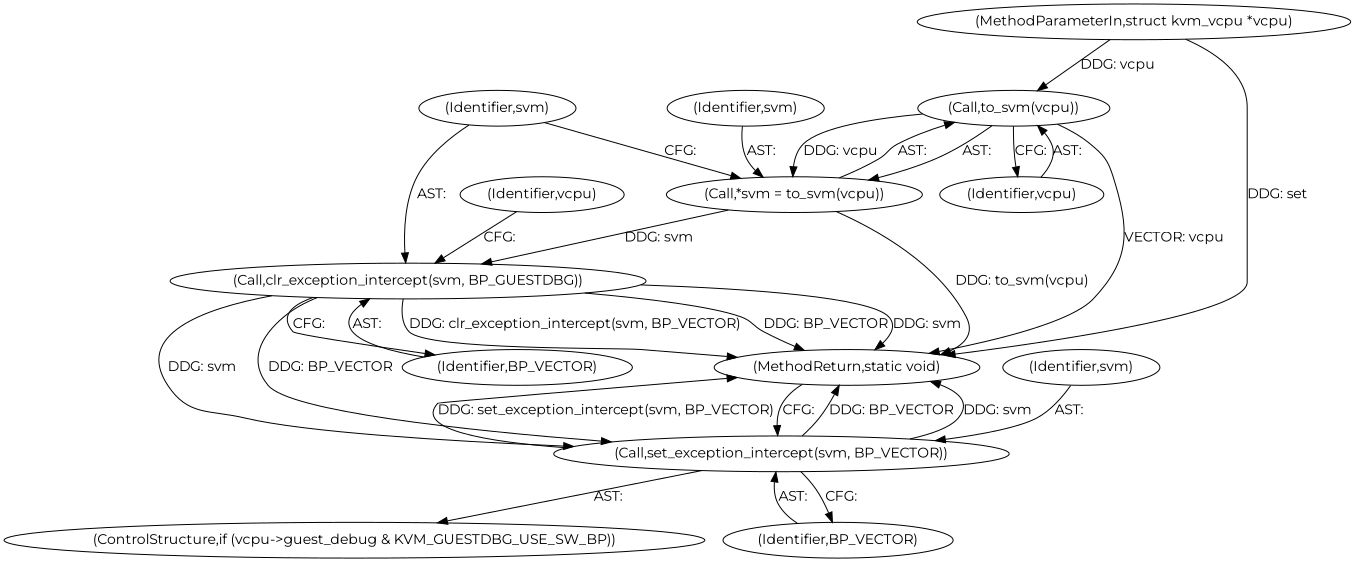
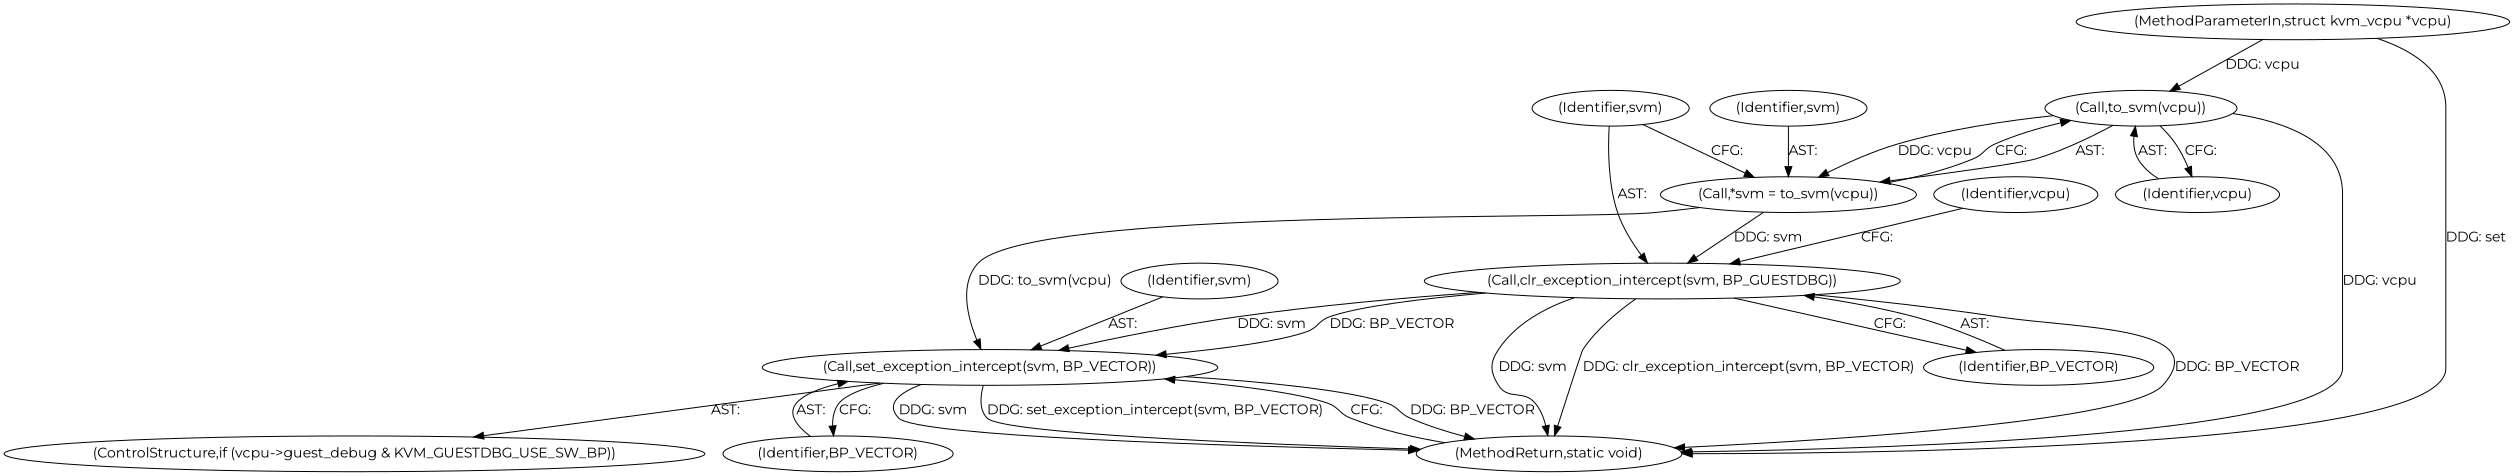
edge "(Call,*svm = to_svm(vcpu))" -> "(Call,to_svm(vcpu))": label "AST: " -> "CFG: "
edge "(Call,to_svm(vcpu))" -> "(MethodReturn,static void)": label "VECTOR: vcpu" -> "DDG: vcpu"
edge "(Call,*svm = to_svm(vcpu))" -> "(MethodReturn,static void)": now "(Call,*svm = to_svm(vcpu))" -> "(Call,set_exception_intercept(svm, BP_VECTOR))"
